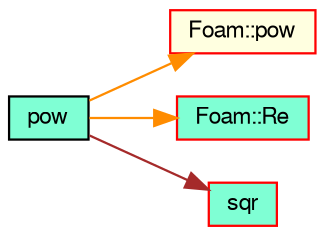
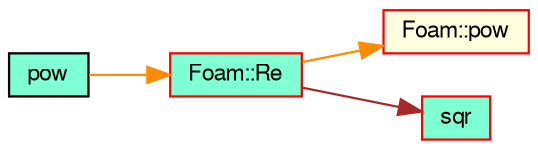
edge "pow" -> "Foam::pow": now "Foam::Re" -> "Foam::pow"
edge "pow" -> "sqr": now "Foam::Re" -> "sqr"
